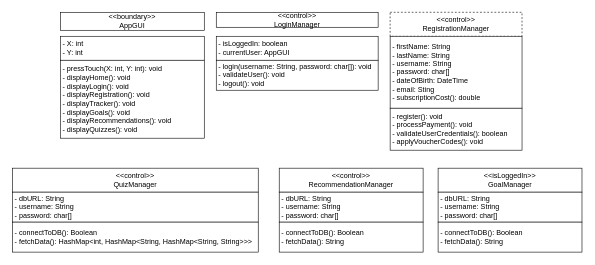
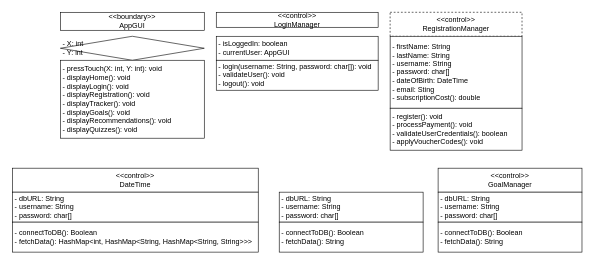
node "- X: int - Y: int": shape rectangle -> diamond
node "<<control>> QuizManager": label "<<control>> QuizManager" -> "<<control>> DateTime"
node "<<control>> RecommendationManager": removed
node "<<isLoggedIn>> GoalManager": label "<<isLoggedIn>> GoalManager" -> "<<control>> GoalManager"
